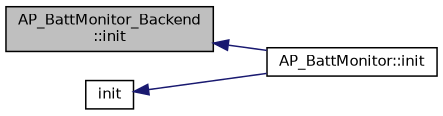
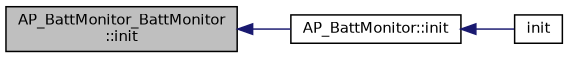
node "AP_BattMonitor_Backend ::init": label "AP_BattMonitor_Backend ::init" -> "AP_BattMonitor_BattMonitor ::init"
edge "AP_BattMonitor::init" -> "init": reversed
